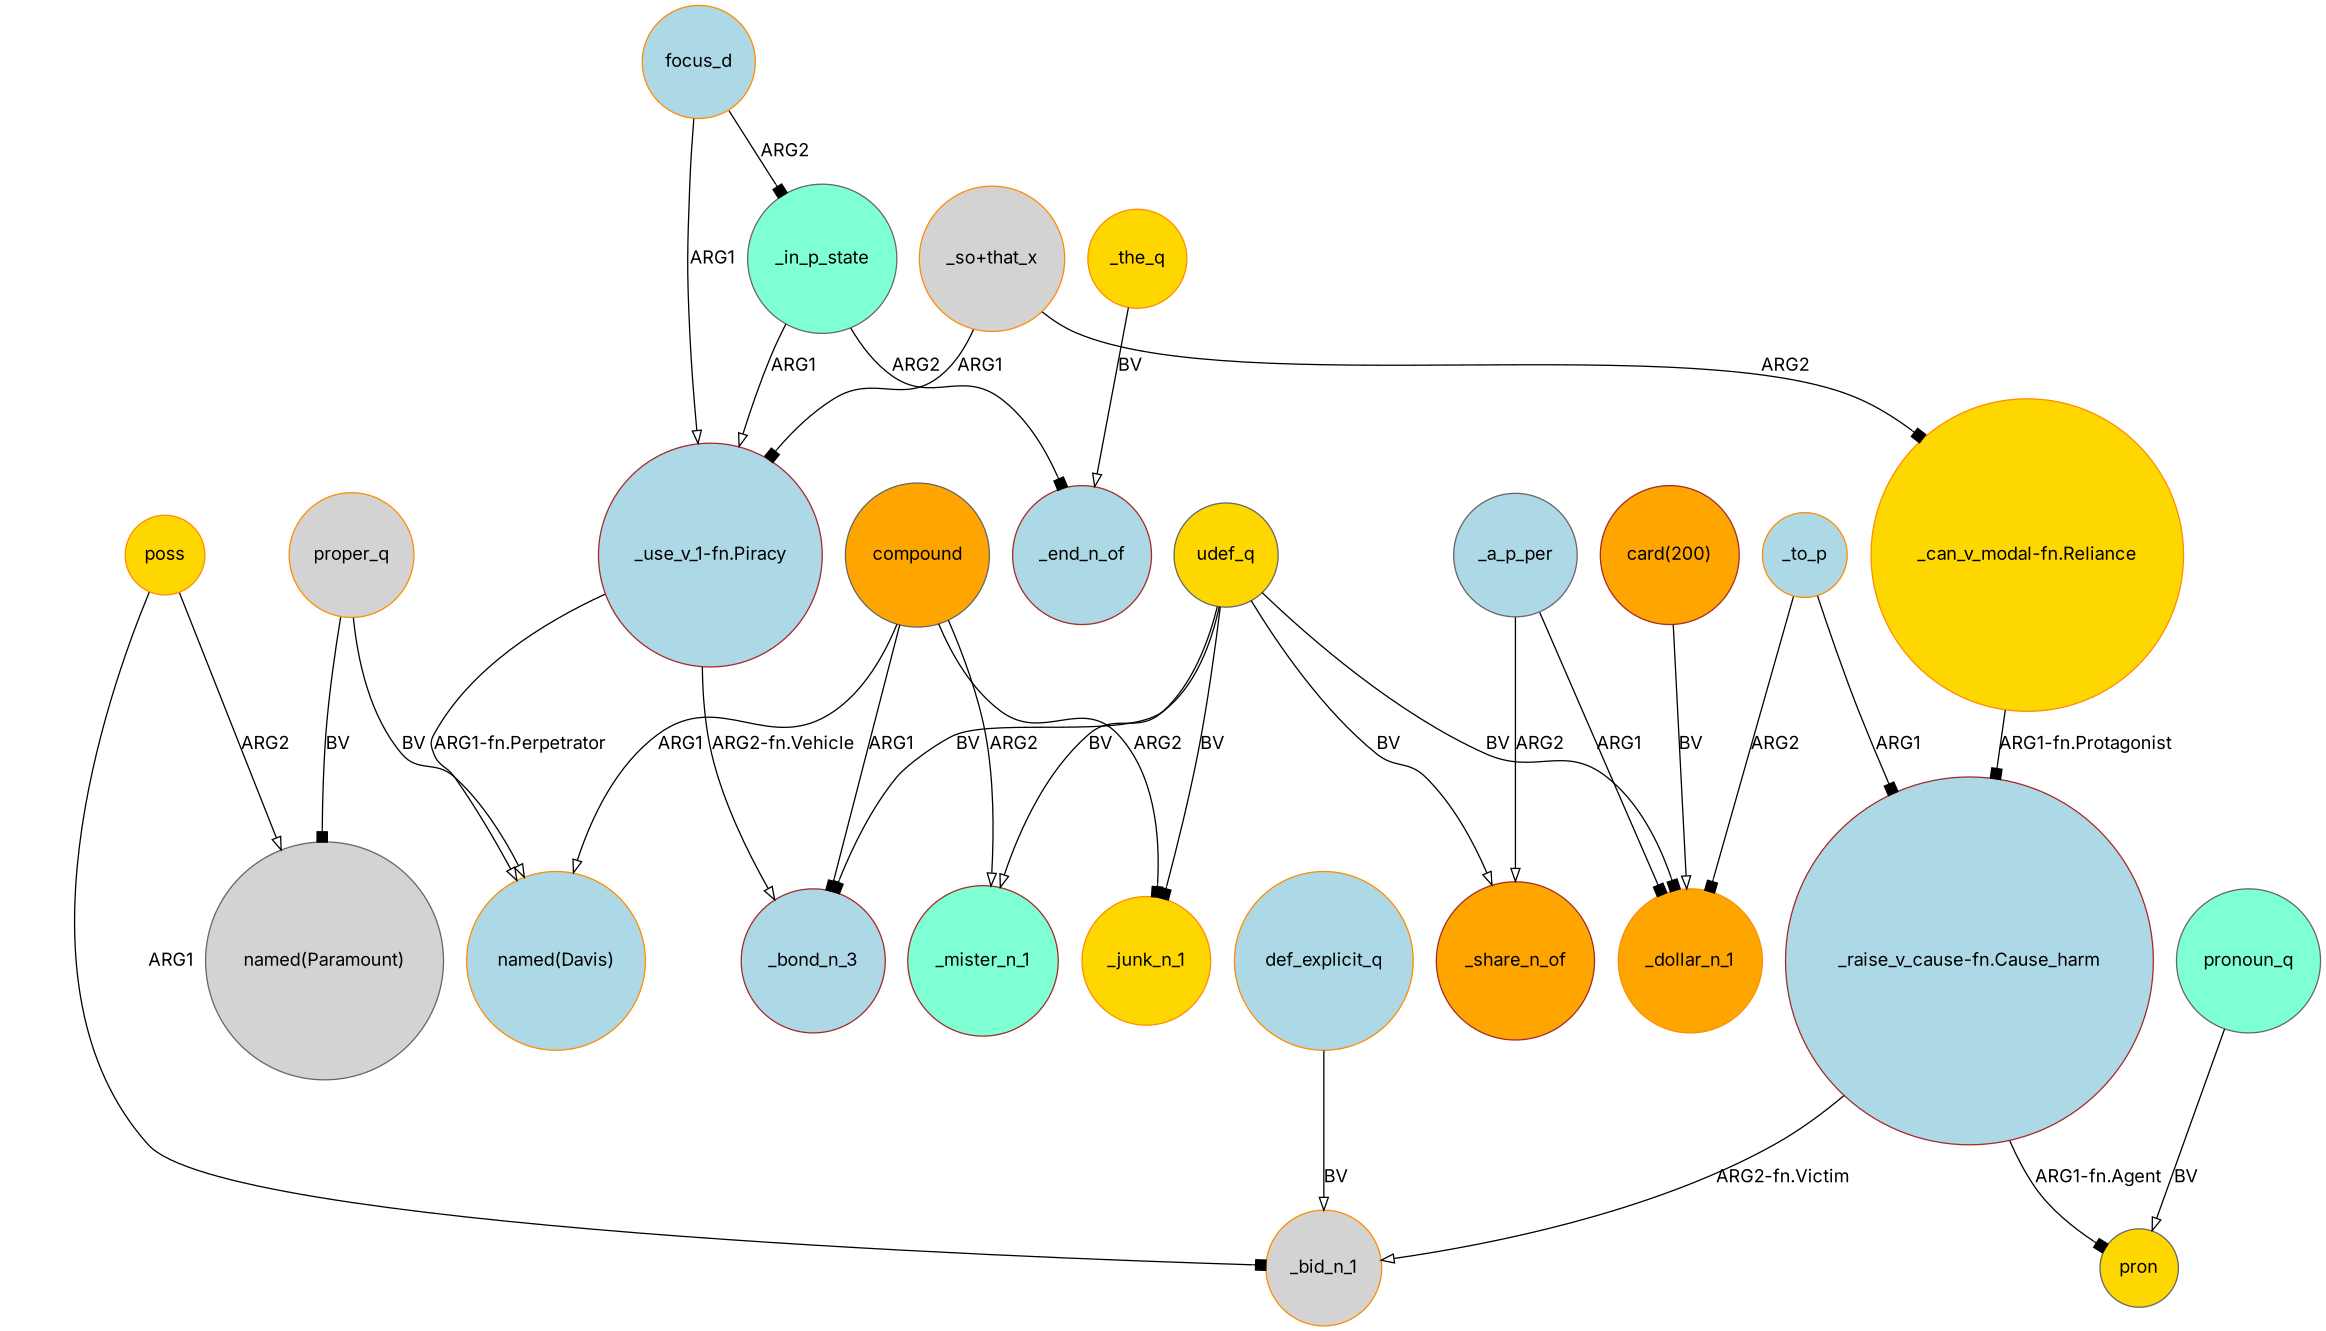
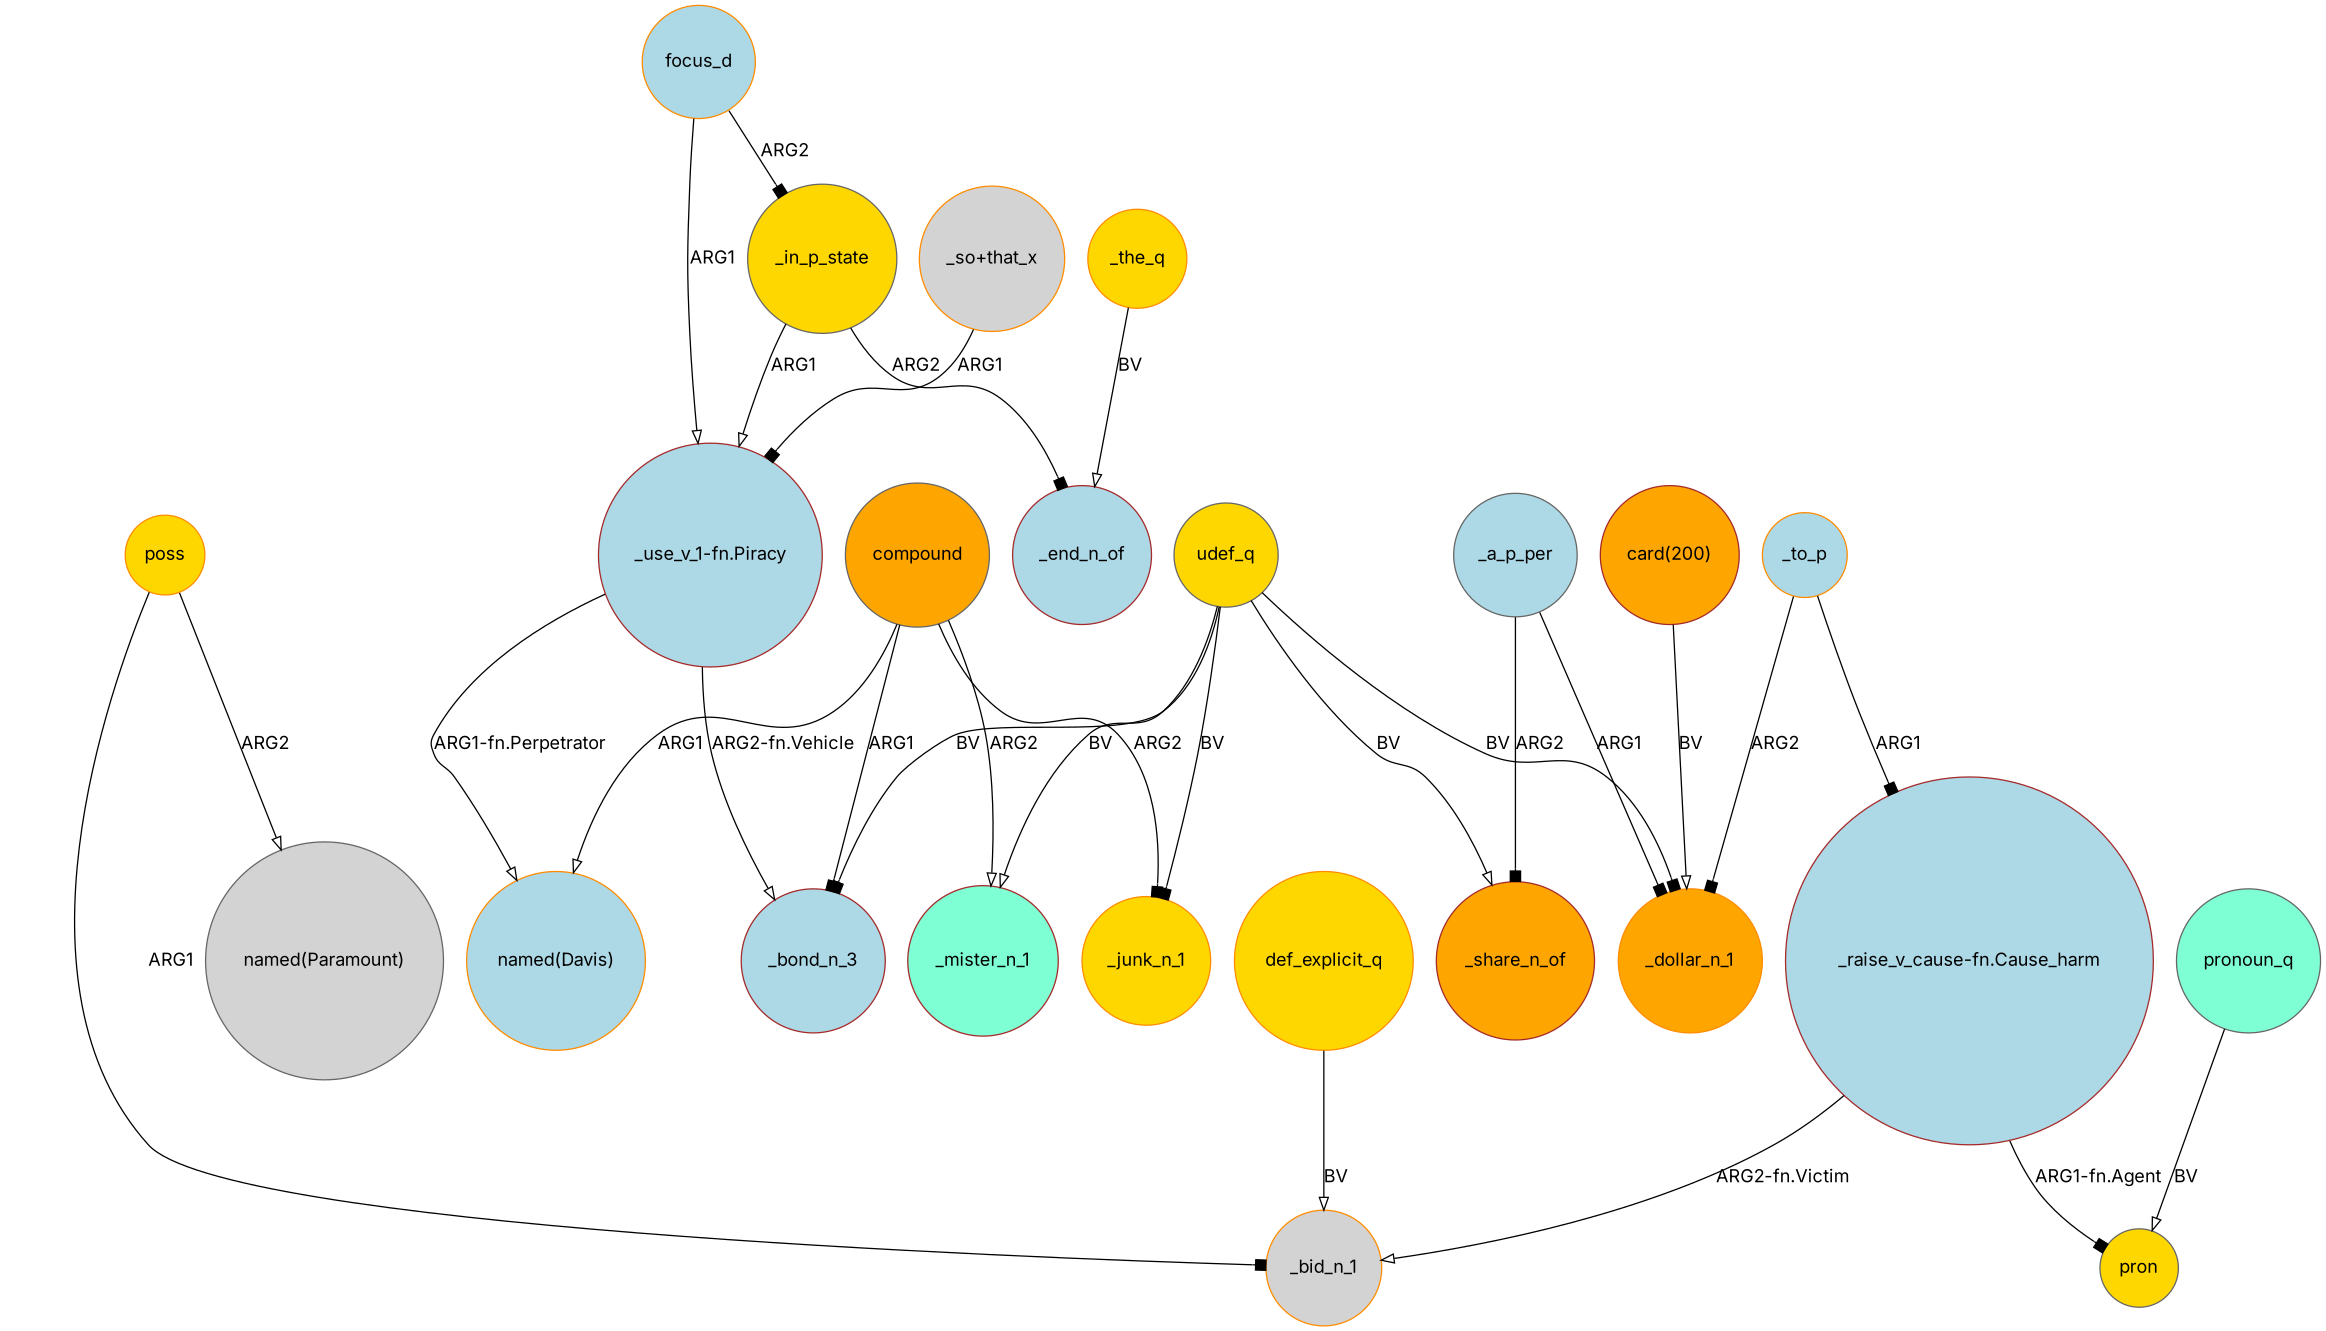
node "_in_p_state": fillcolor aquamarine -> gold
node "proper_q": removed
node "_can_v_modal-fn.Reliance": removed
edge "_a_p_per" -> "_share_n_of": arrowhead onormal -> box
node "def_explicit_q": fillcolor lightblue -> gold
